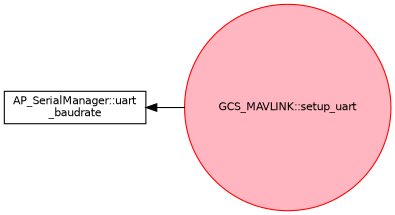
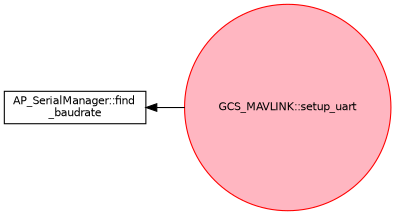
node "AP_SerialManager::uart _baudrate": label "AP_SerialManager::uart _baudrate" -> "AP_SerialManager::find _baudrate"
